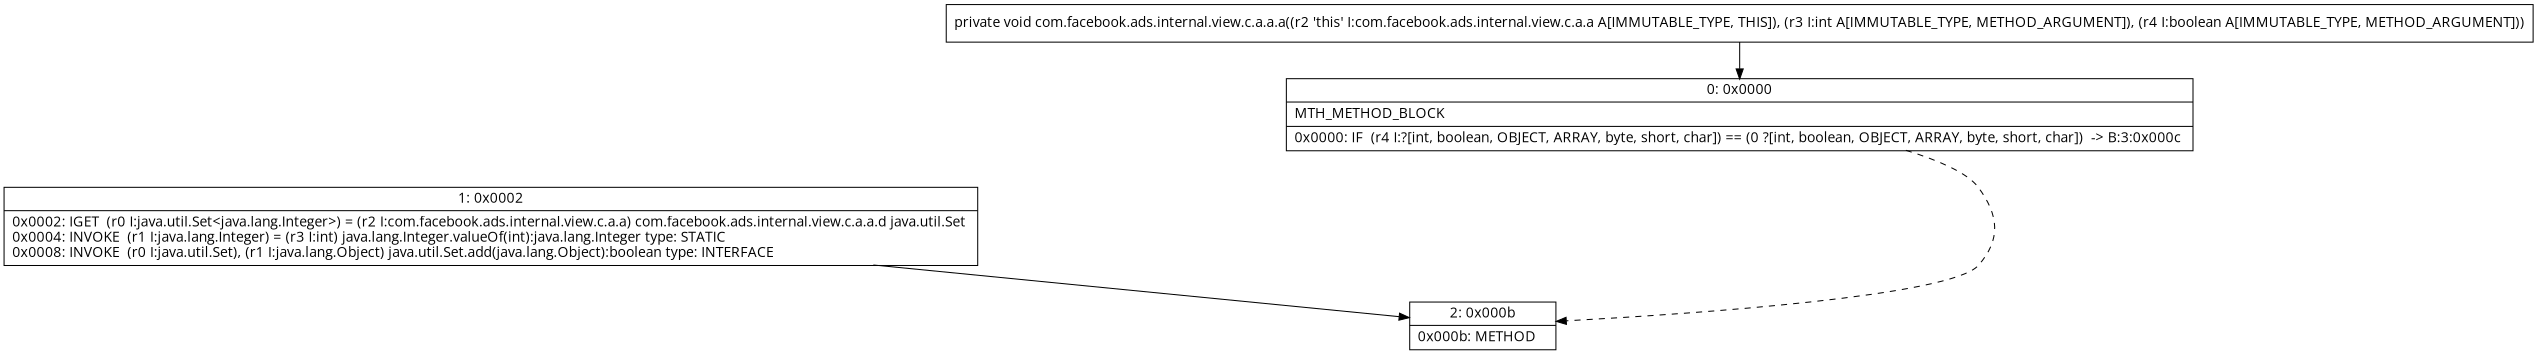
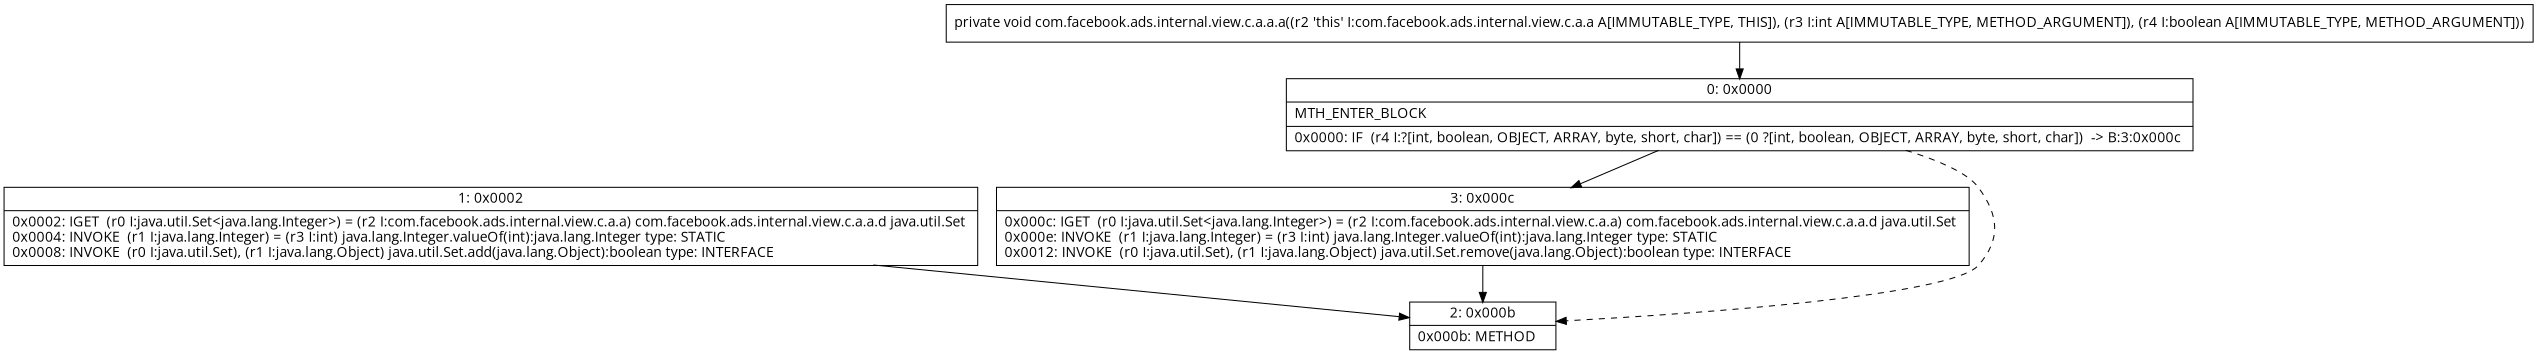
node "0: 0x0000": text "MTH_METHOD_BLOCK" -> "MTH_ENTER_BLOCK"
node "3: 0x000c": added
